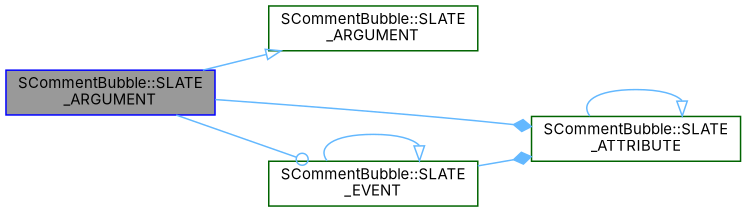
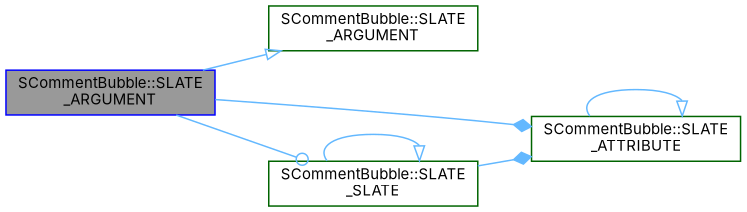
node "SCommentBubble::SLATE _EVENT": label "SCommentBubble::SLATE _EVENT" -> "SCommentBubble::SLATE _SLATE"
